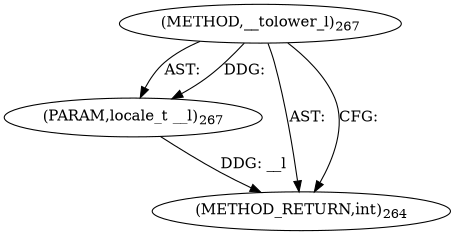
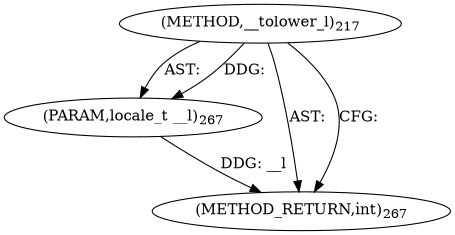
node "(METHOD,__tolower_l)": text "267" -> "217"
node "(METHOD_RETURN,int)": text "264" -> "267"
